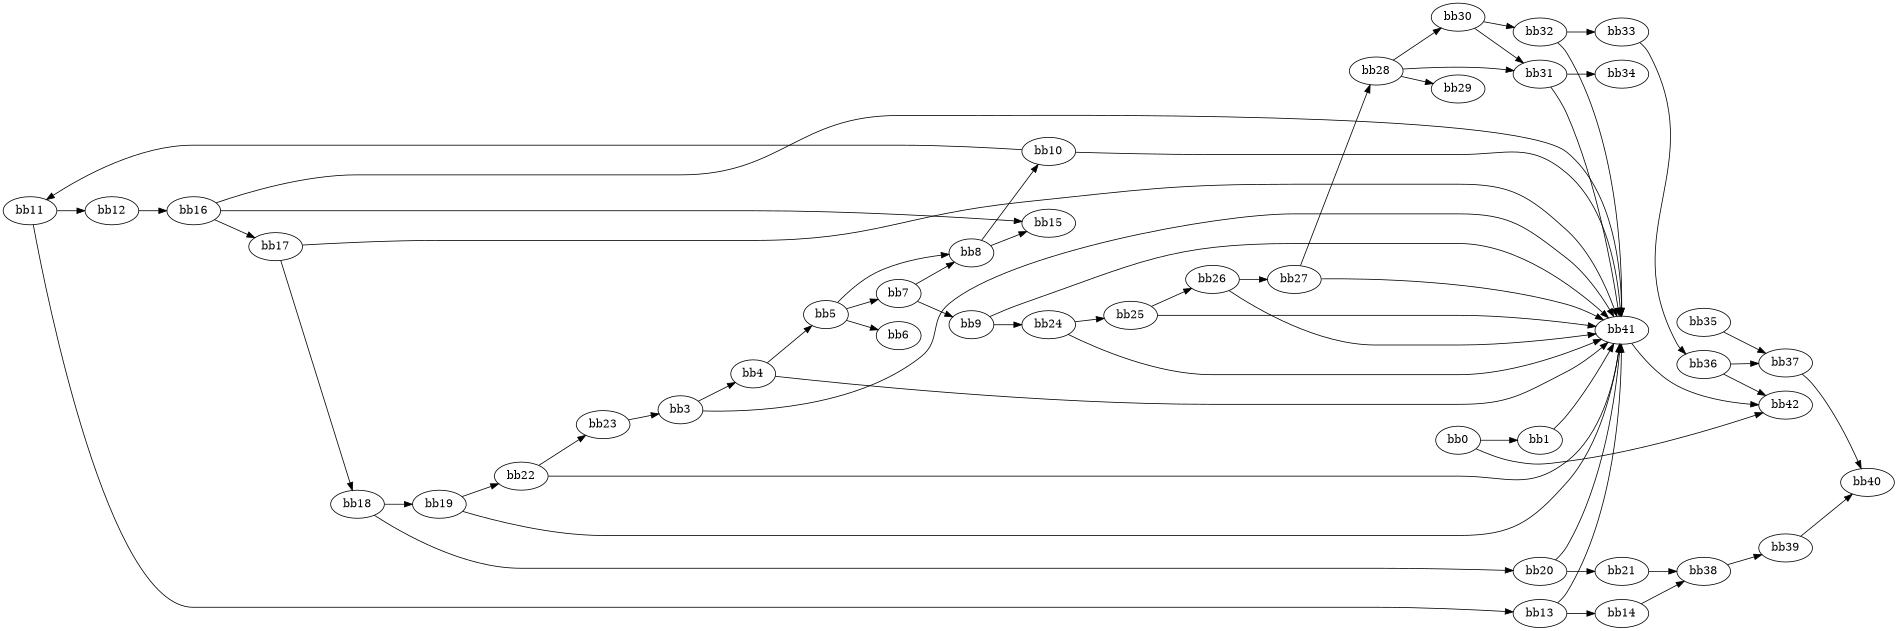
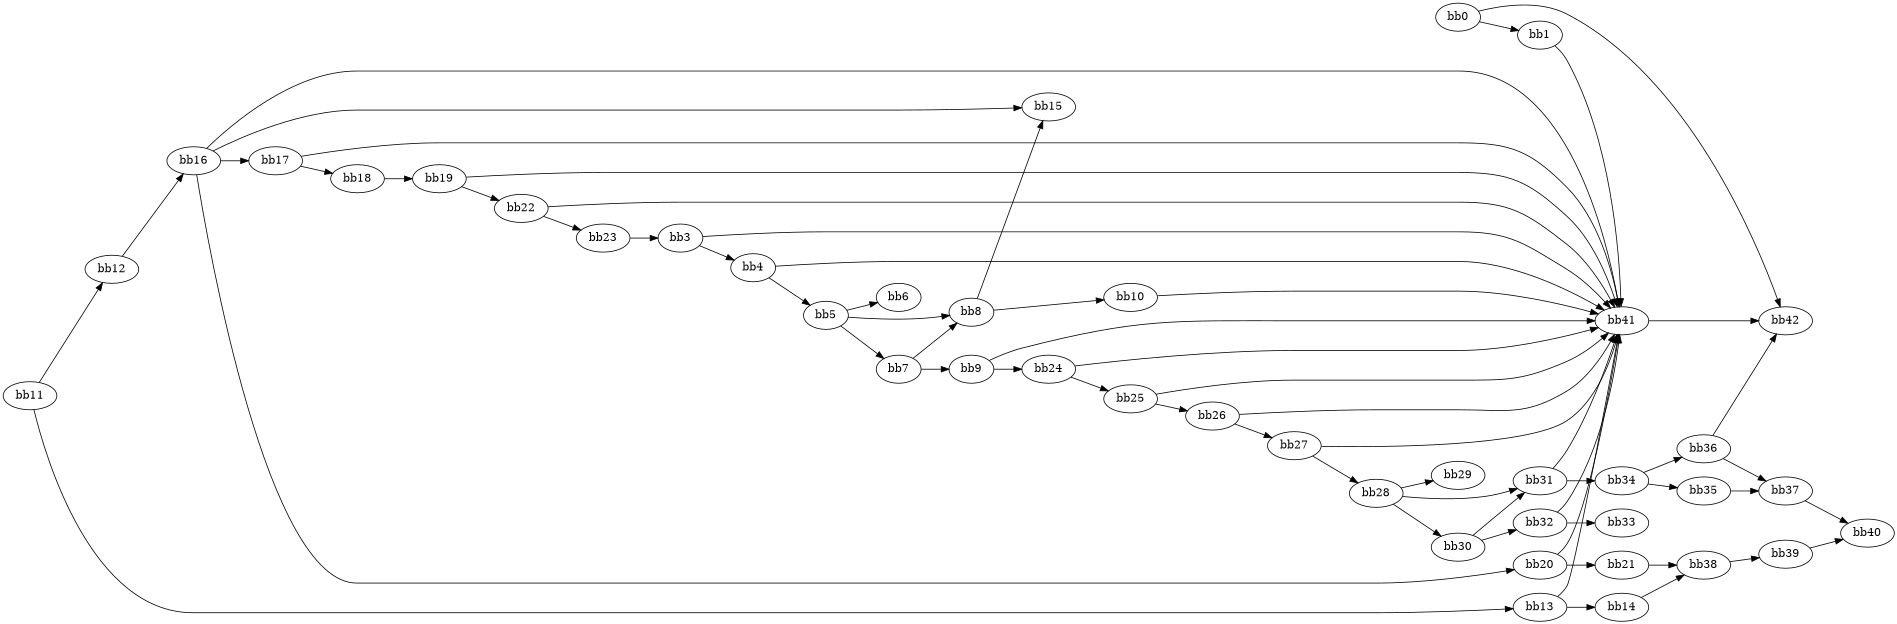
edge "bb10" -> "bb11": removed
edge "bb33" -> "bb36": now "bb34" -> "bb36"
edge "bb34" -> "bb35": added
edge "bb18" -> "bb20": now "bb16" -> "bb20"
